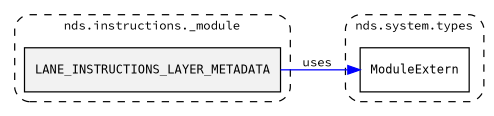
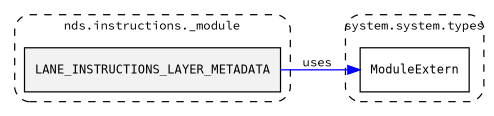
cluster "nds.system.types": label "nds.system.types" -> "system.system.types"
